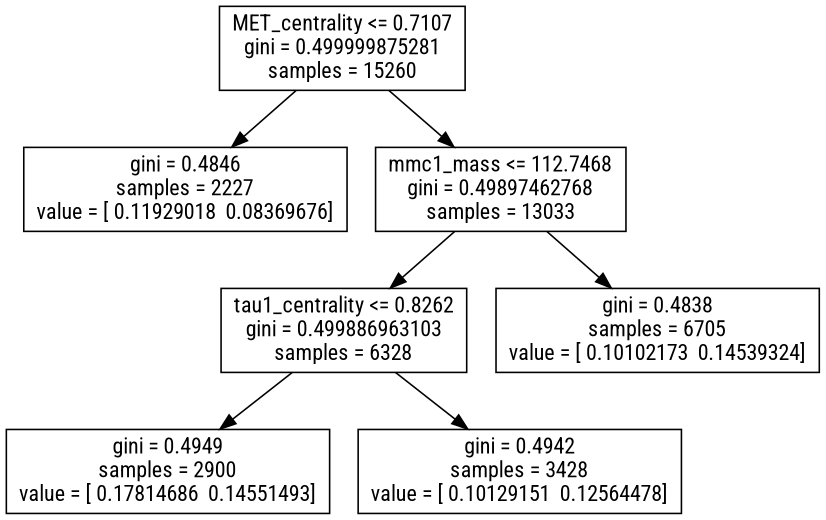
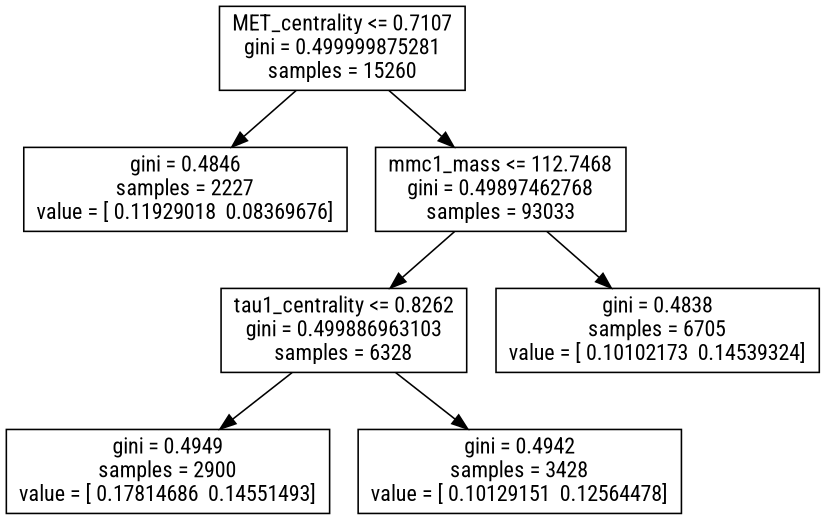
node "mmc1_mass <= 112.7468 gini = 0.49897462768 samples = 13033": label "mmc1_mass <= 112.7468 gini = 0.49897462768 samples = 13033" -> "mmc1_mass <= 112.7468 gini = 0.49897462768 samples = 93033"
